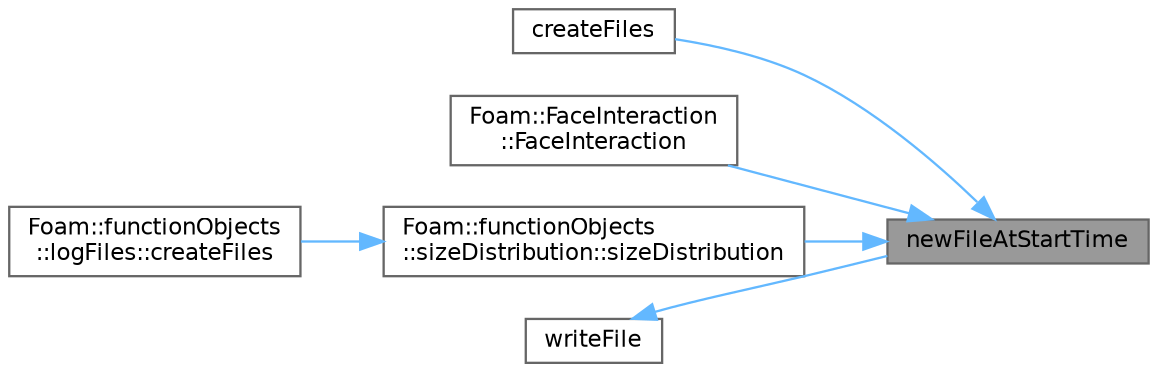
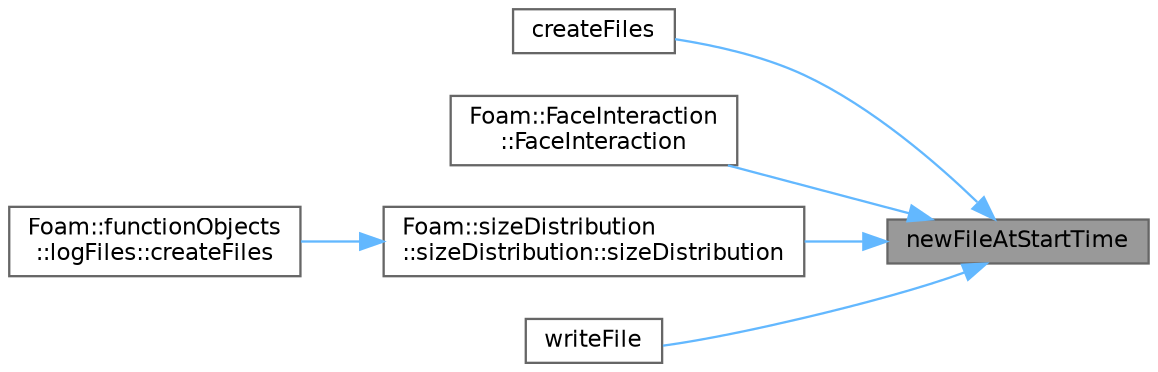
node "Foam::functionObjects ::sizeDistribution::sizeDistribution": label "Foam::functionObjects ::sizeDistribution::sizeDistribution" -> "Foam::sizeDistribution ::sizeDistribution::sizeDistribution"
edge "newFileAtStartTime" -> "writeFile": reversed
